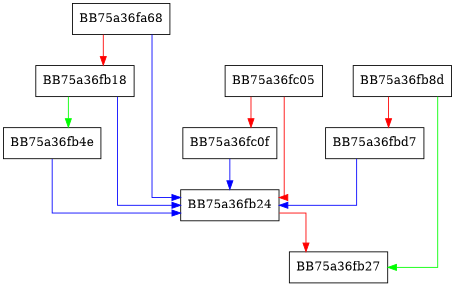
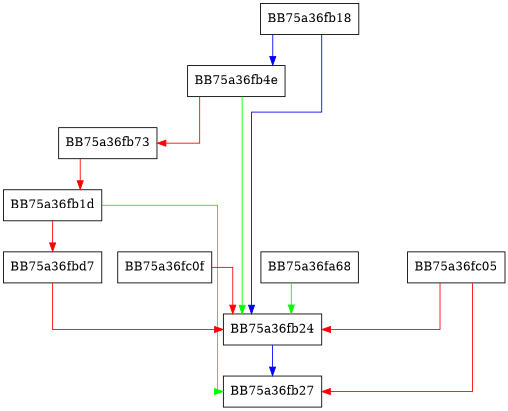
edge "BB75a36fa68" -> "BB75a36fb18": removed
node "BB75a36fb8d": label "BB75a36fb8d" -> "BB75a36fb1d"
edge "BB75a36fb18" -> "BB75a36fb4e": color green -> blue
edge "BB75a36fc05" -> "BB75a36fc0f": now "BB75a36fc05" -> "BB75a36fb27"
edge "BB75a36fa68" -> "BB75a36fb24": color blue -> green
node "BB75a36fb73": added
edge "BB75a36fc0f" -> "BB75a36fb24": color blue -> red
edge "BB75a36fbd7" -> "BB75a36fb24": color blue -> red
edge "BB75a36fb4e" -> "BB75a36fb24": color blue -> green
edge "BB75a36fb24" -> "BB75a36fb27": color red -> blue
